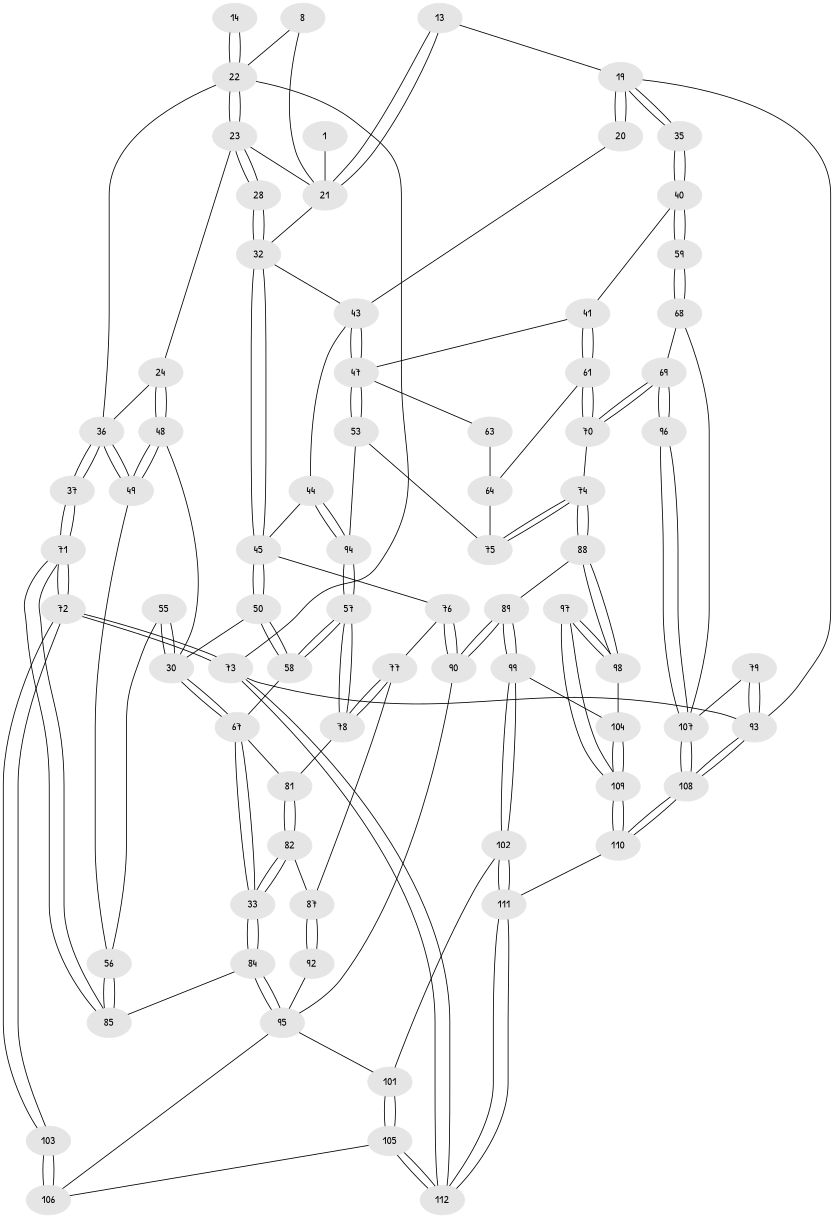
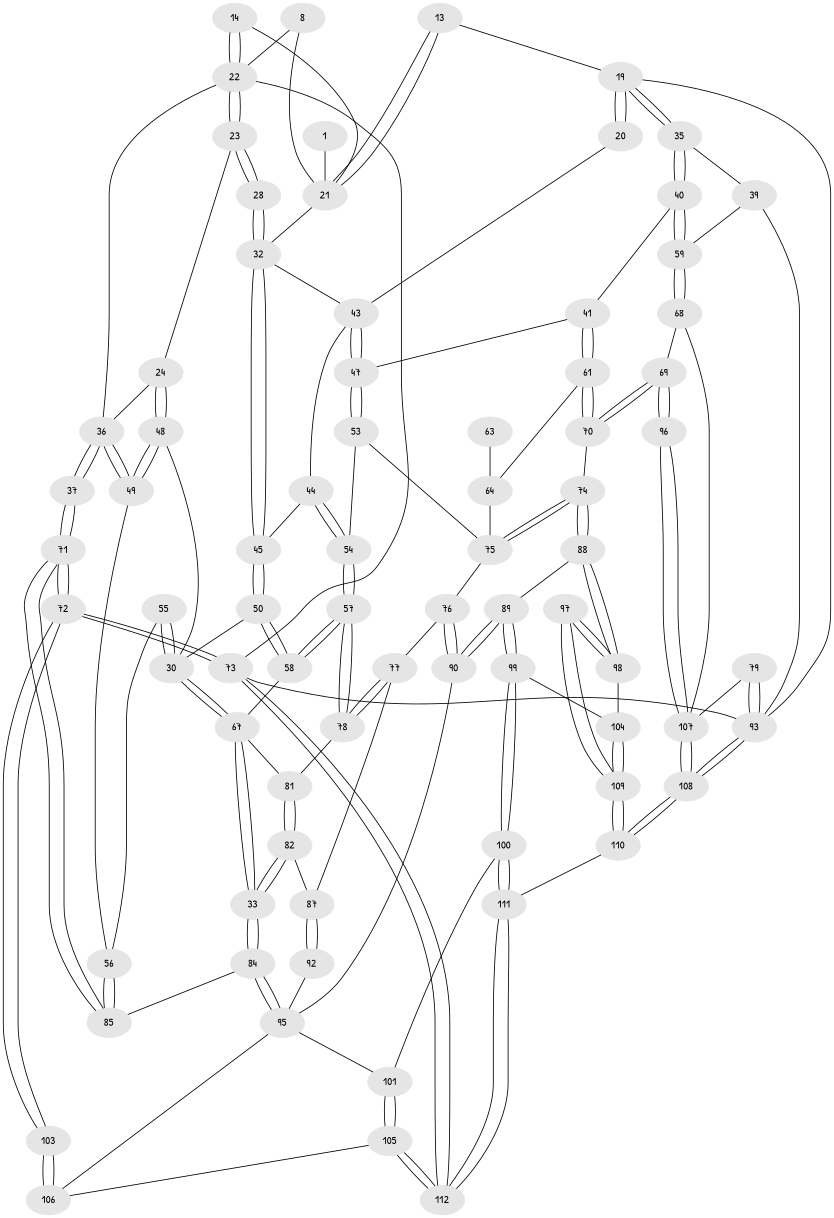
edge "23" -- "21": now "14" -- "21"
node "39": added
edge "47" -- "63": removed
node "94": label "94" -> "54"
edge "45" -- "76": now "75" -- "76"
node "102": label "102" -> "100"
